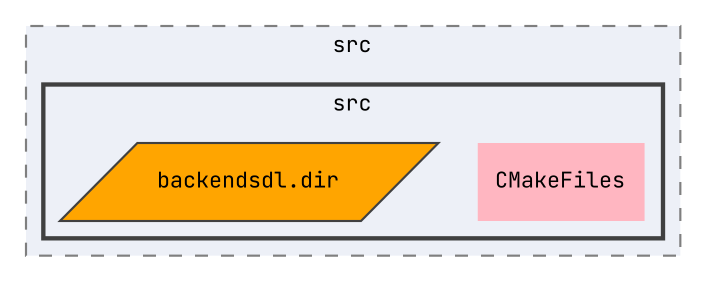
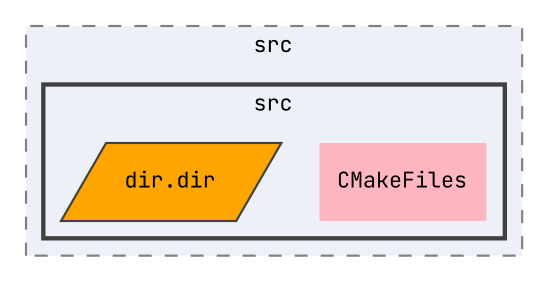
node "backendsdl.dir": label "backendsdl.dir" -> "dir.dir"
